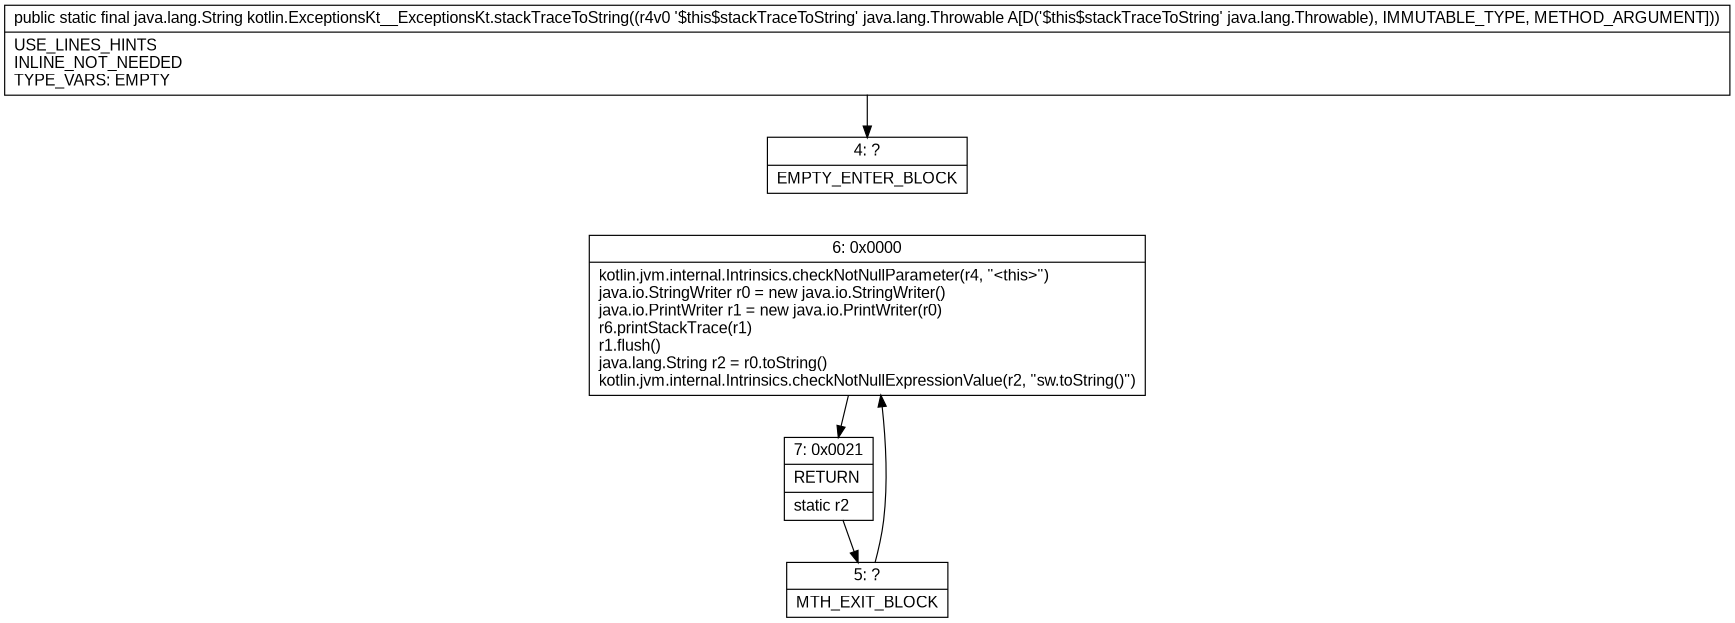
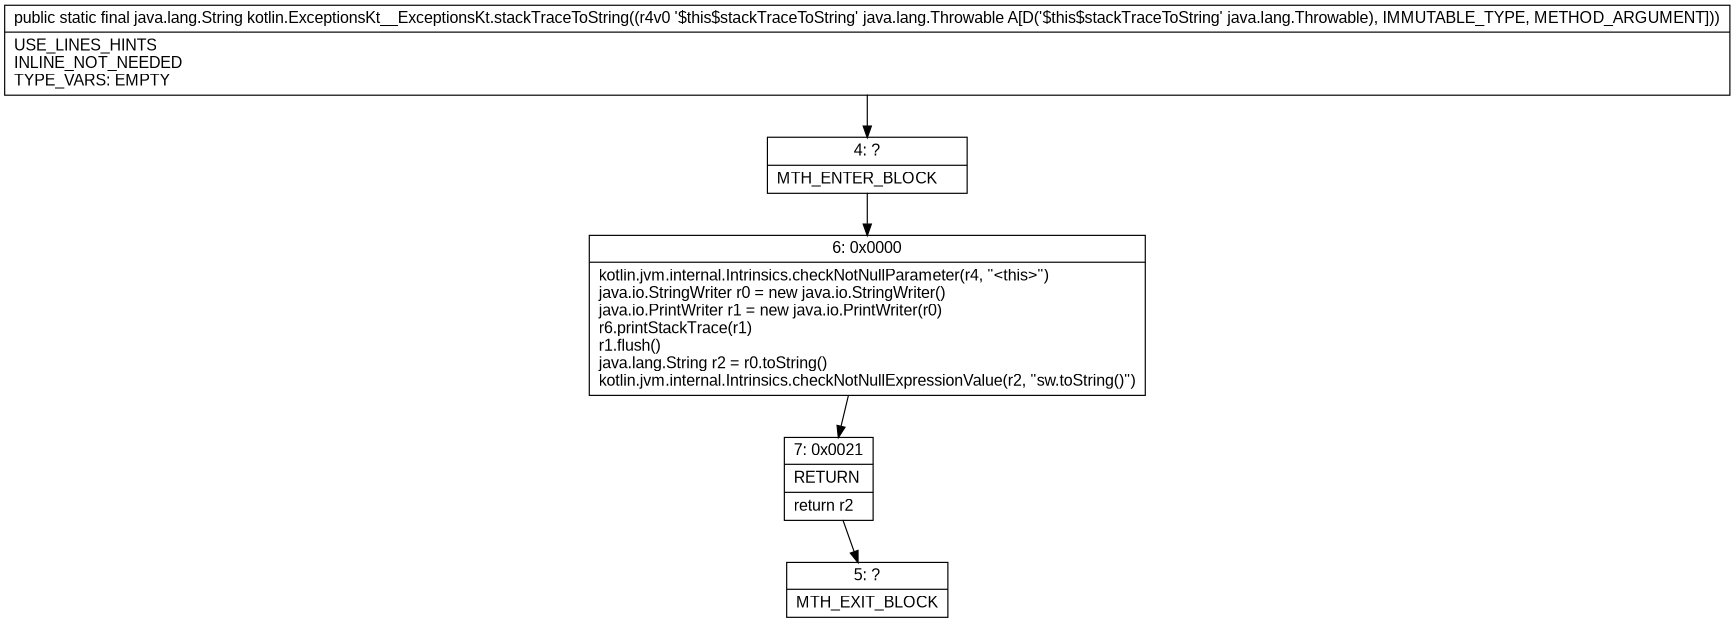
node "4: ?": text "EMPTY_ENTER_BLOCK" -> "MTH_ENTER_BLOCK"
edge "5: ?" -> "6: 0x0000": now "4: ?" -> "6: 0x0000"
node "7: 0x0021": text "static r2" -> "return r2"
